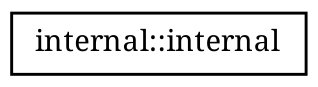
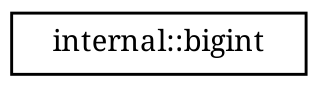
node "internal::internal": label "internal::internal" -> "internal::bigint"
